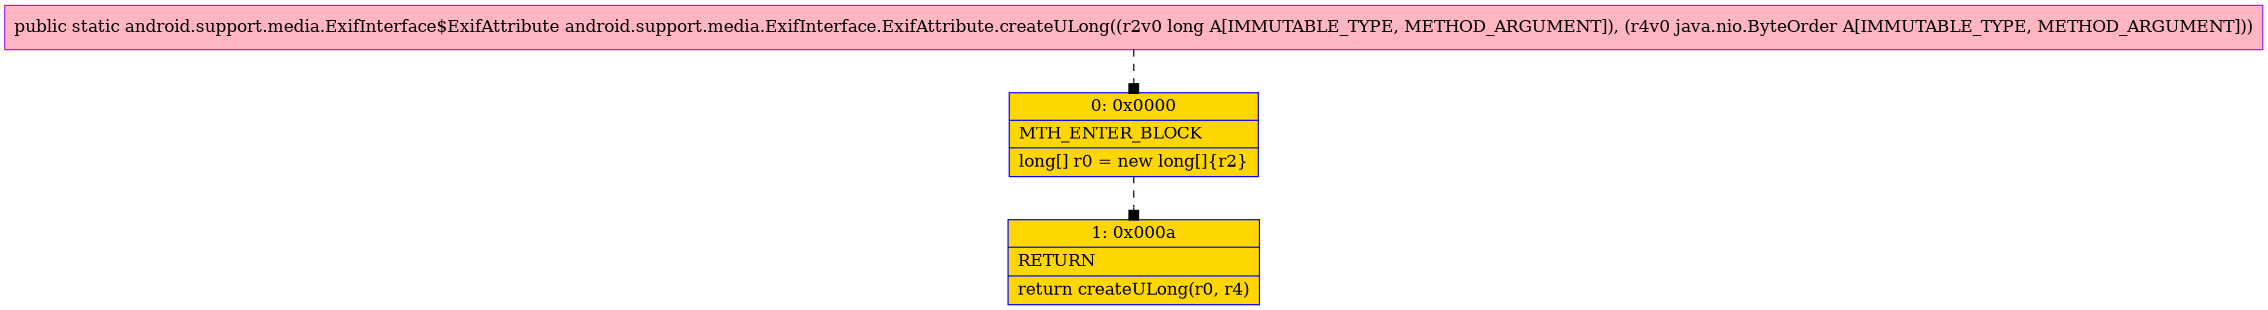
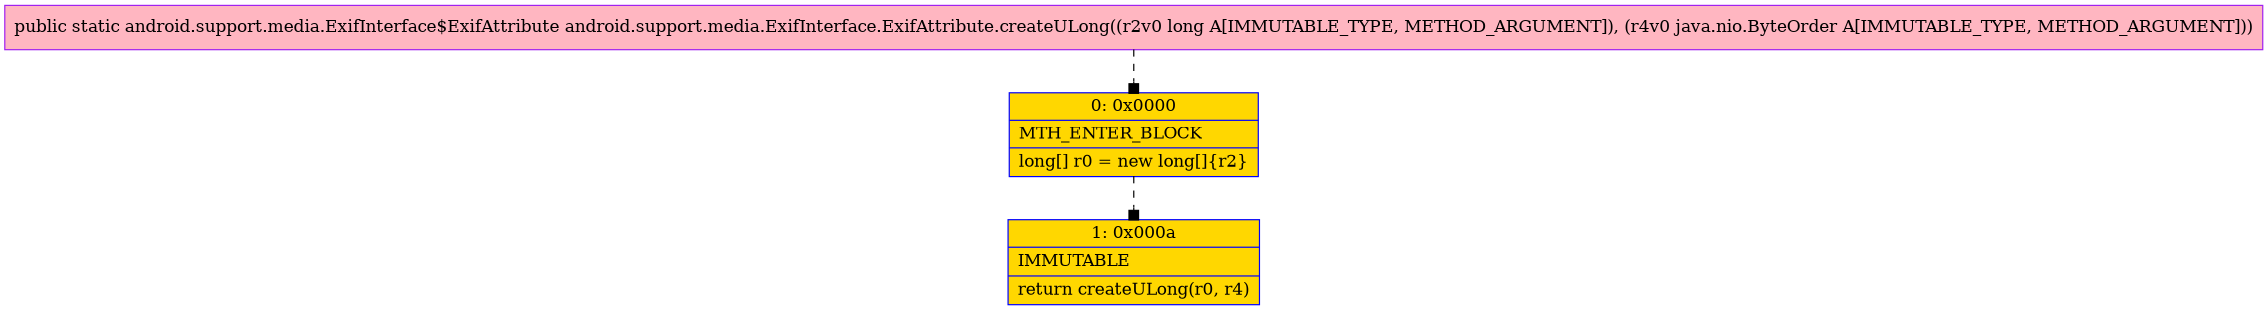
node "1: 0x000a": text "RETURN" -> "IMMUTABLE"
